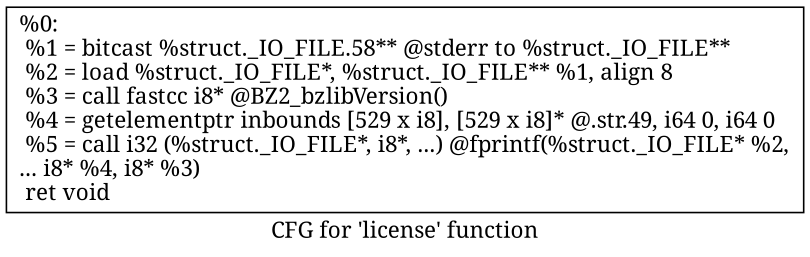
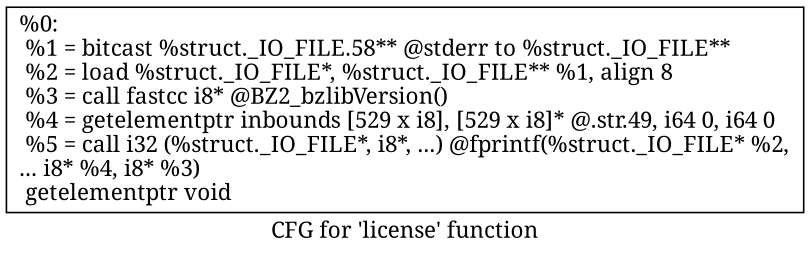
node "%0:": text "ret void" -> "getelementptr void"
